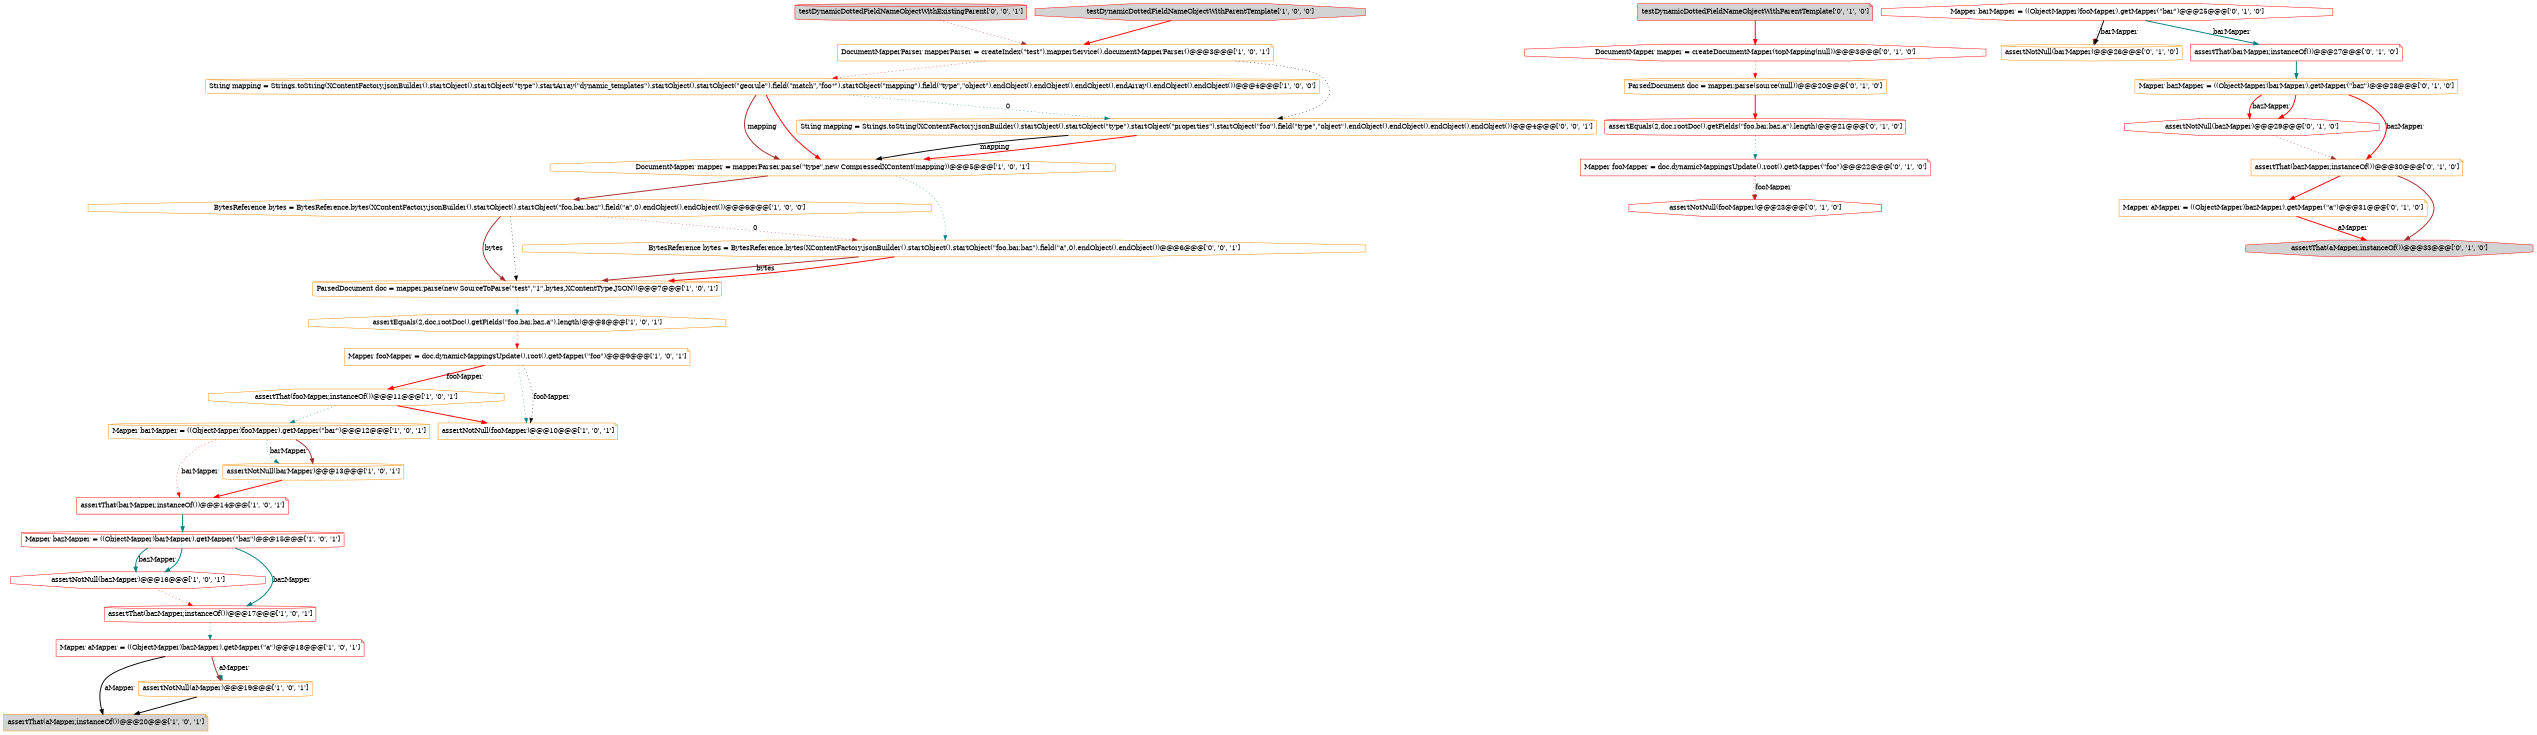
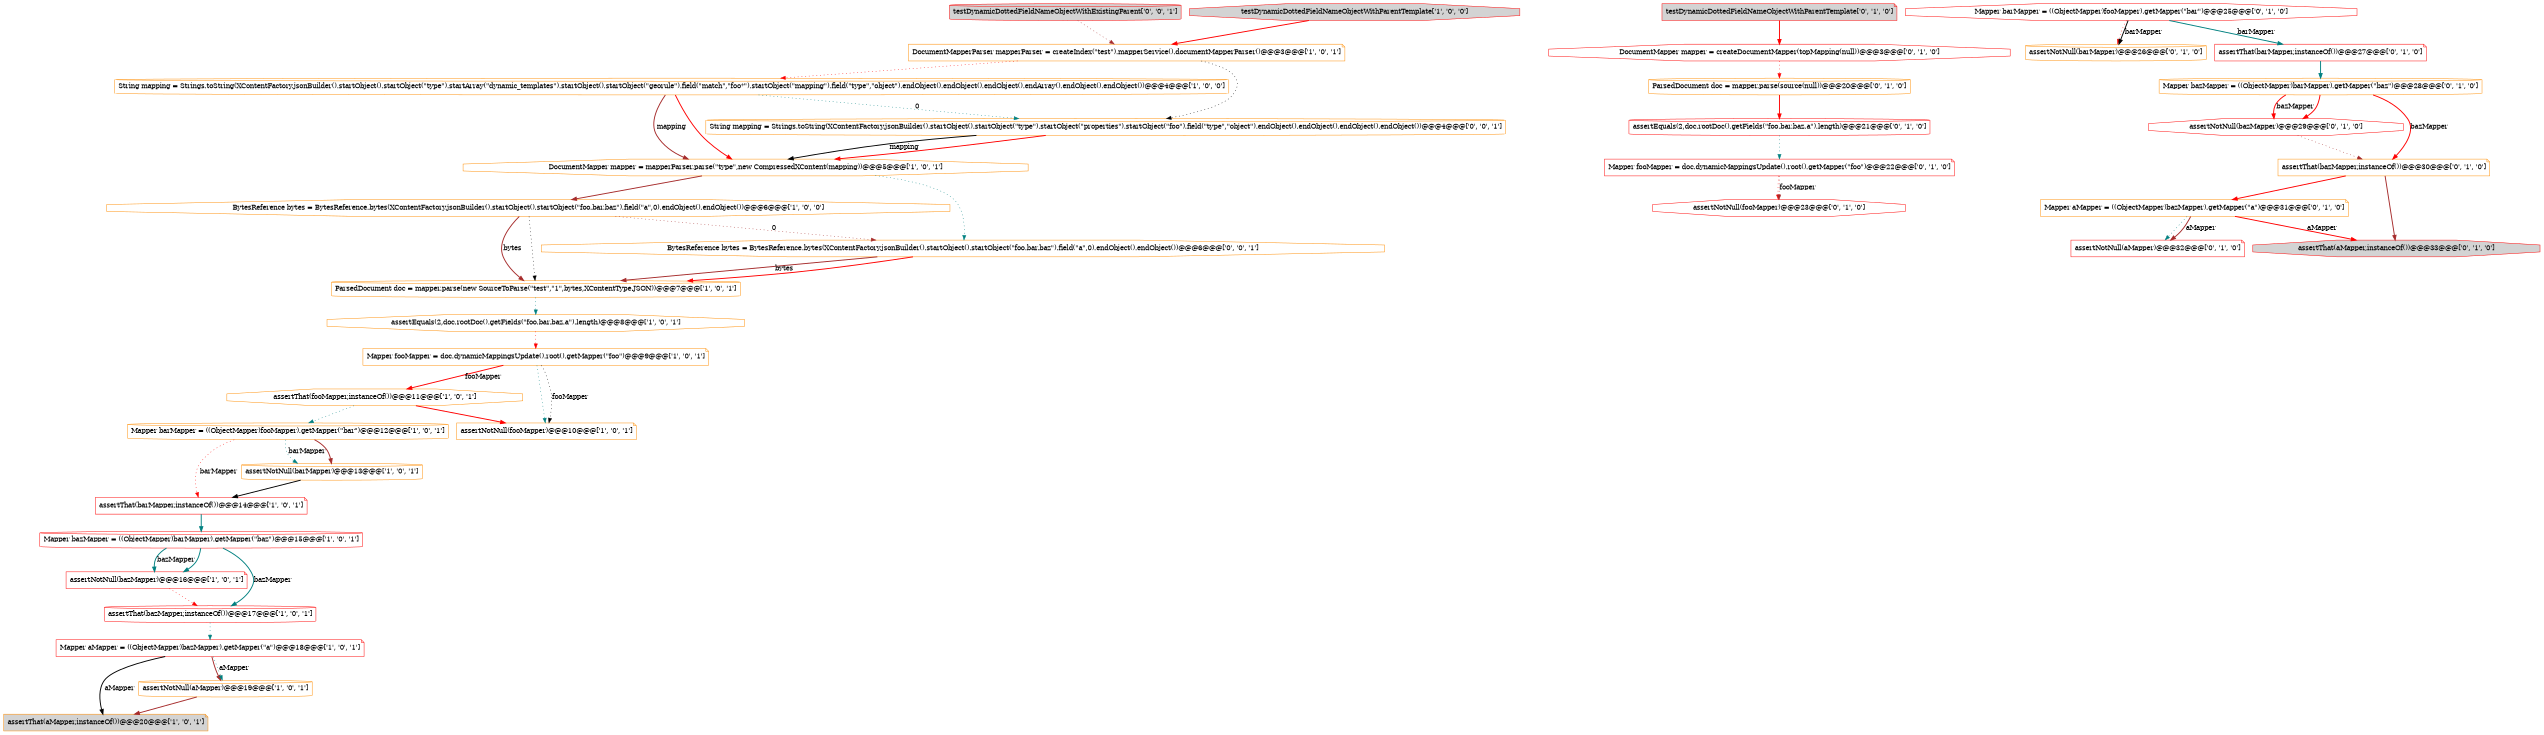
node "assertNotNull(aMapper)@@@32@@@['0', '1', '0']": added
edge "assertNotNull(barMapper)@@@13@@@['1', '0', '1']" -> "assertThat(barMapper,instanceOf())@@@14@@@['1', '0', '1']": color red -> black
node "assertNotNull(bazMapper)@@@16@@@['1', '0', '1']": shape octagon -> note
edge "assertNotNull(aMapper)@@@19@@@['1', '0', '1']" -> "assertThat(aMapper,instanceOf())@@@20@@@['1', '0', '1']": color black -> brown
